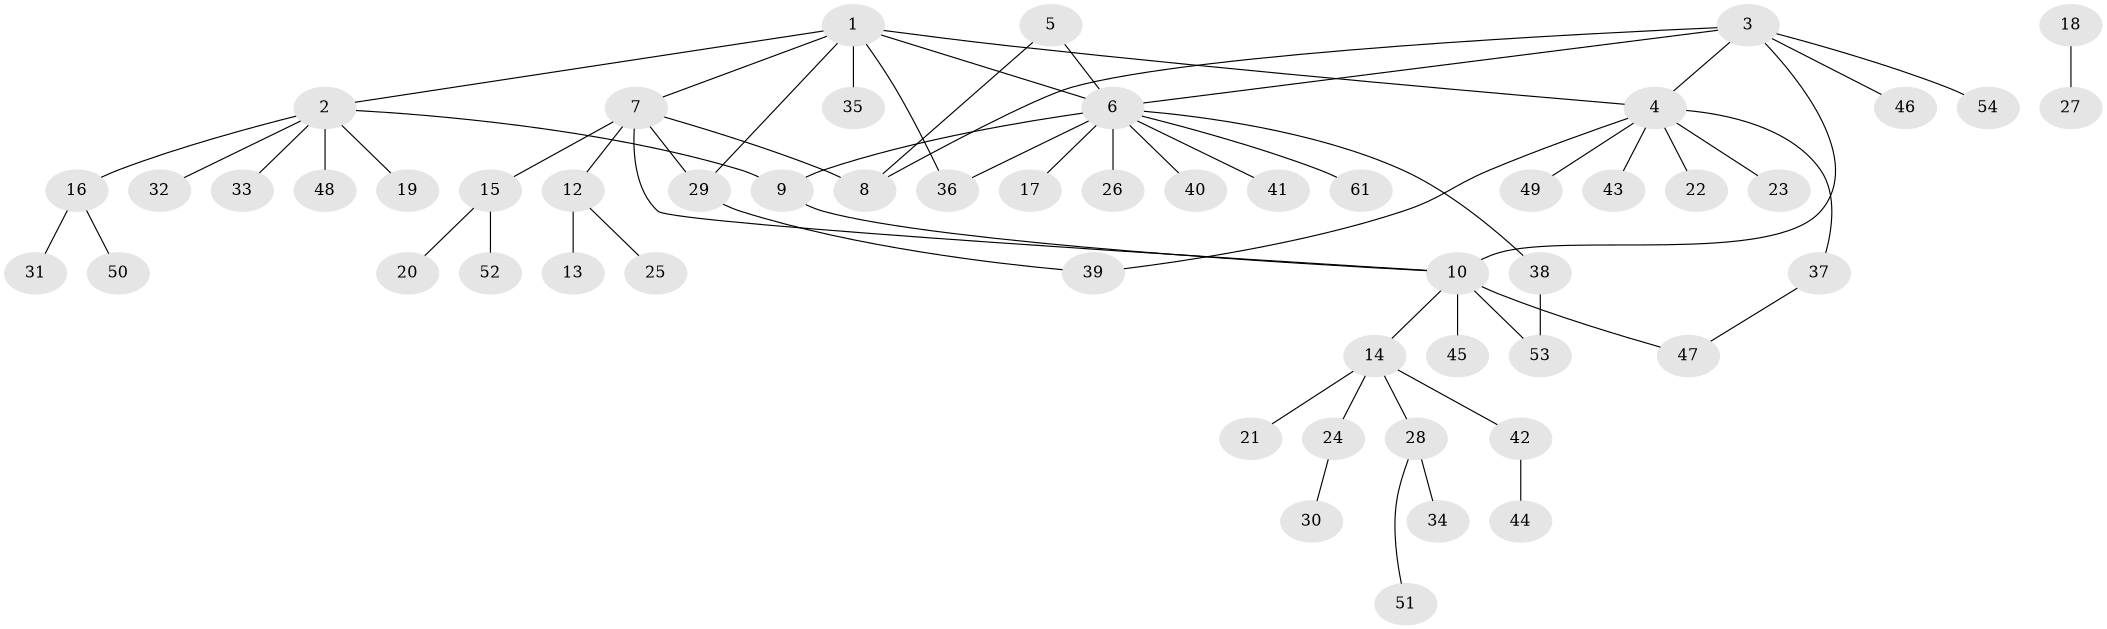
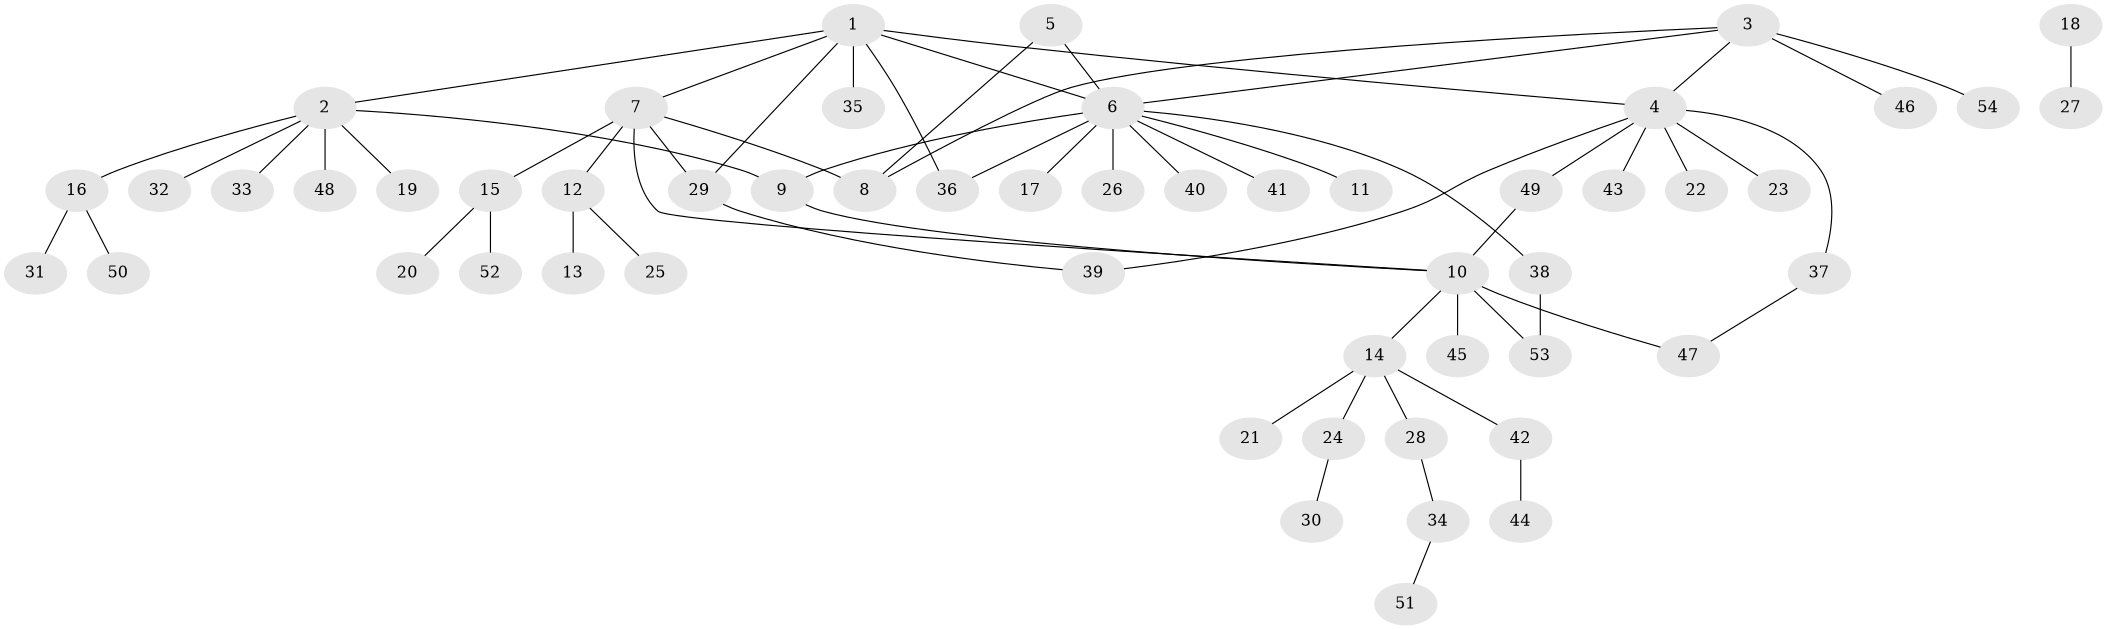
node "61": label "61" -> "11"
edge "3" -- "10": now "49" -- "10"
edge "28" -- "51": now "34" -- "51"
